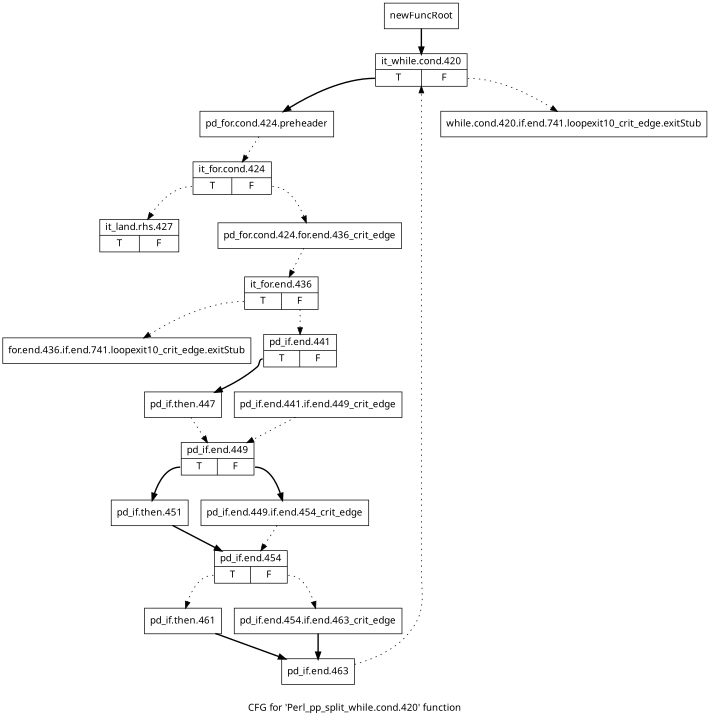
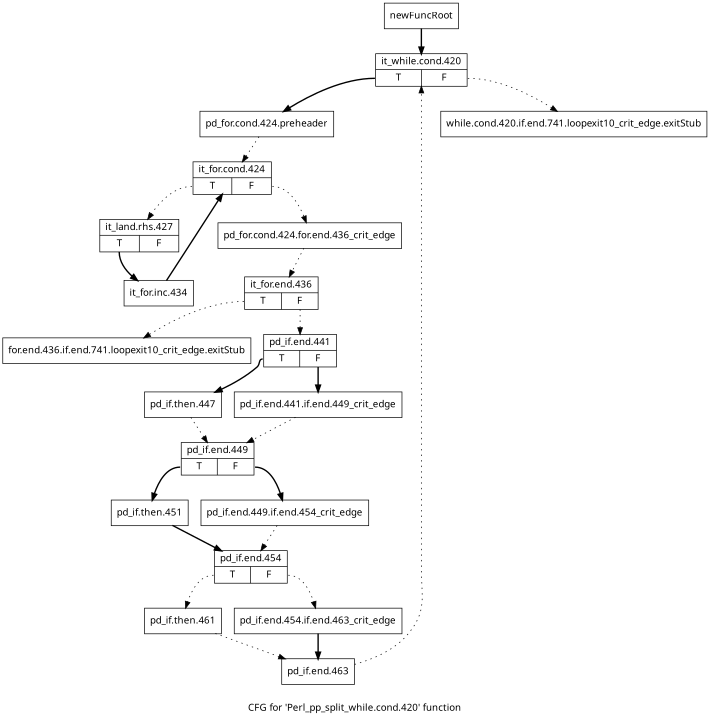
node "it_for.inc.434": added
edge "pd_if.end.441" -> "pd_if.end.441.if.end.449_crit_edge": added
edge "pd_if.then.461" -> "pd_if.end.463": style bold -> dotted
